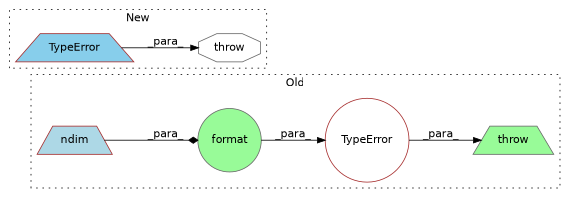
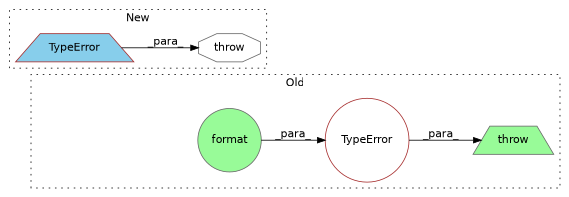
node "ndim": removed
